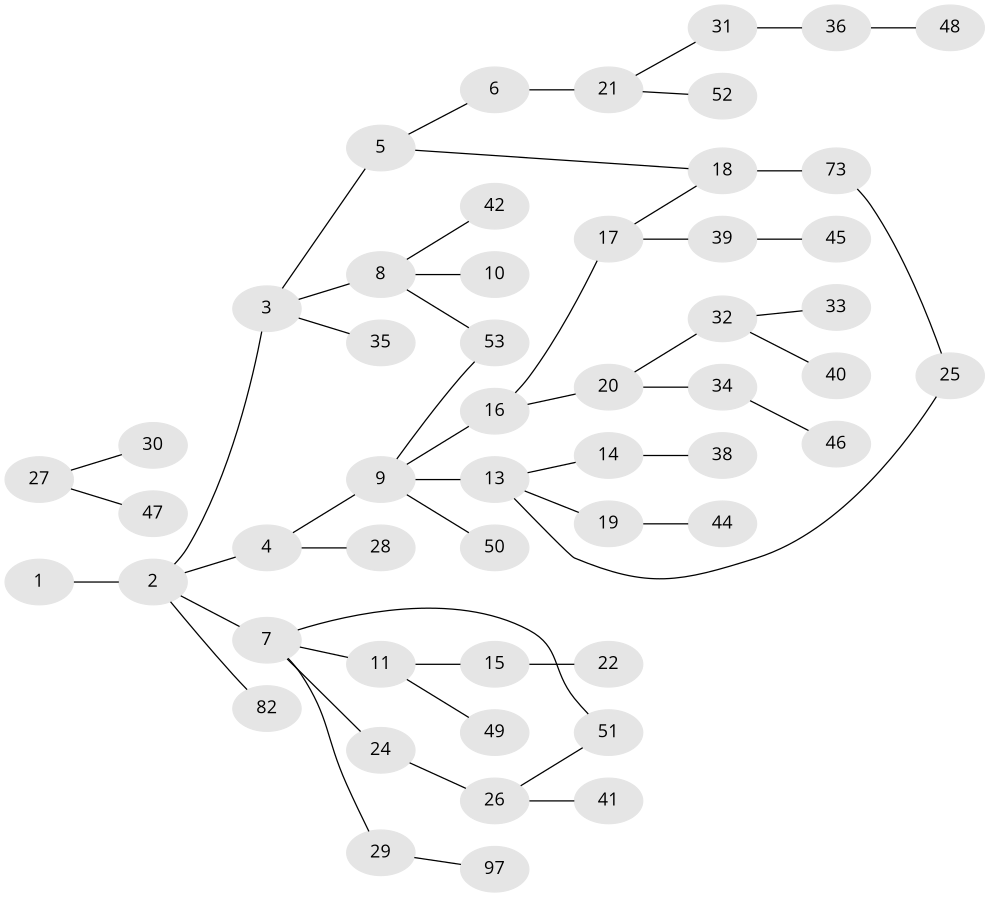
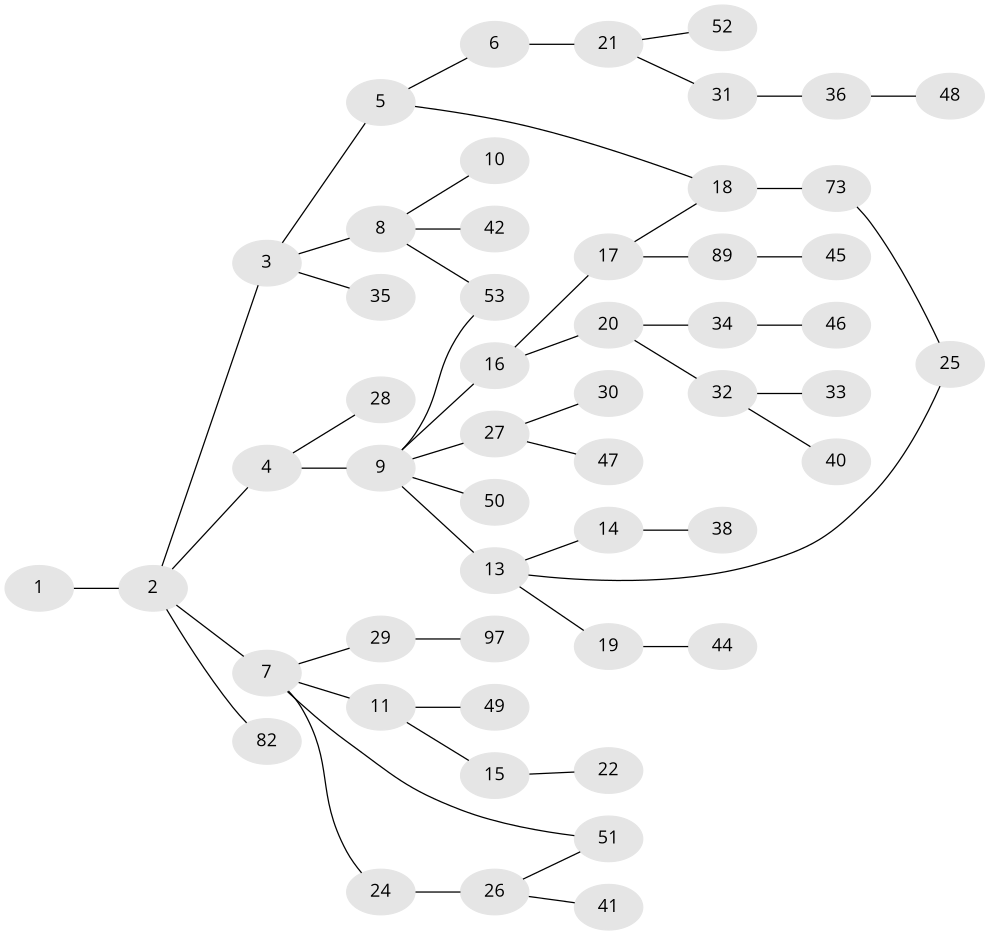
node "39": label "39" -> "89"
edge "27" -- "9": added
